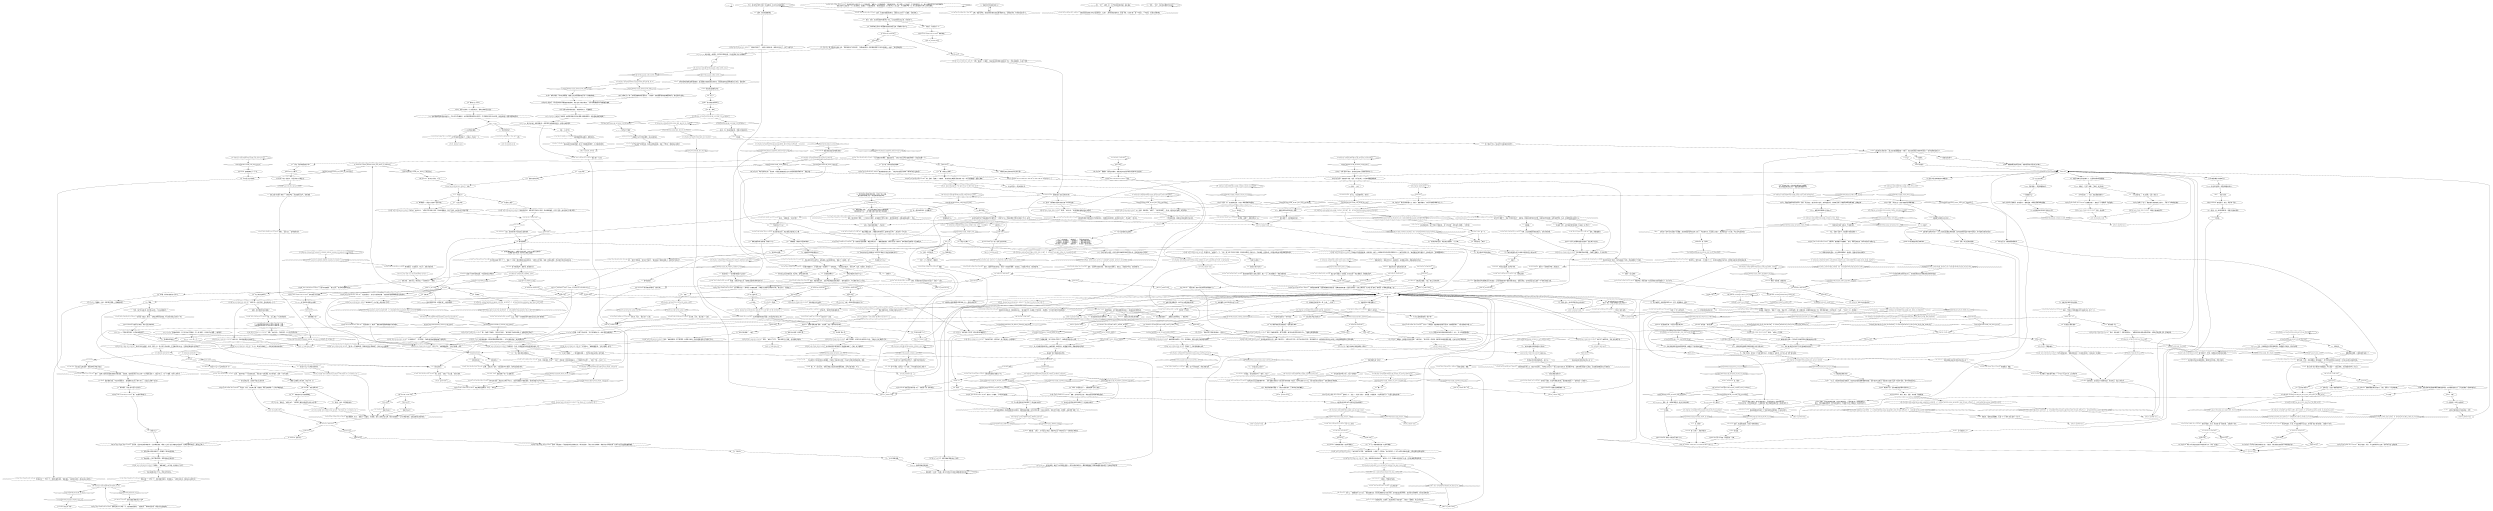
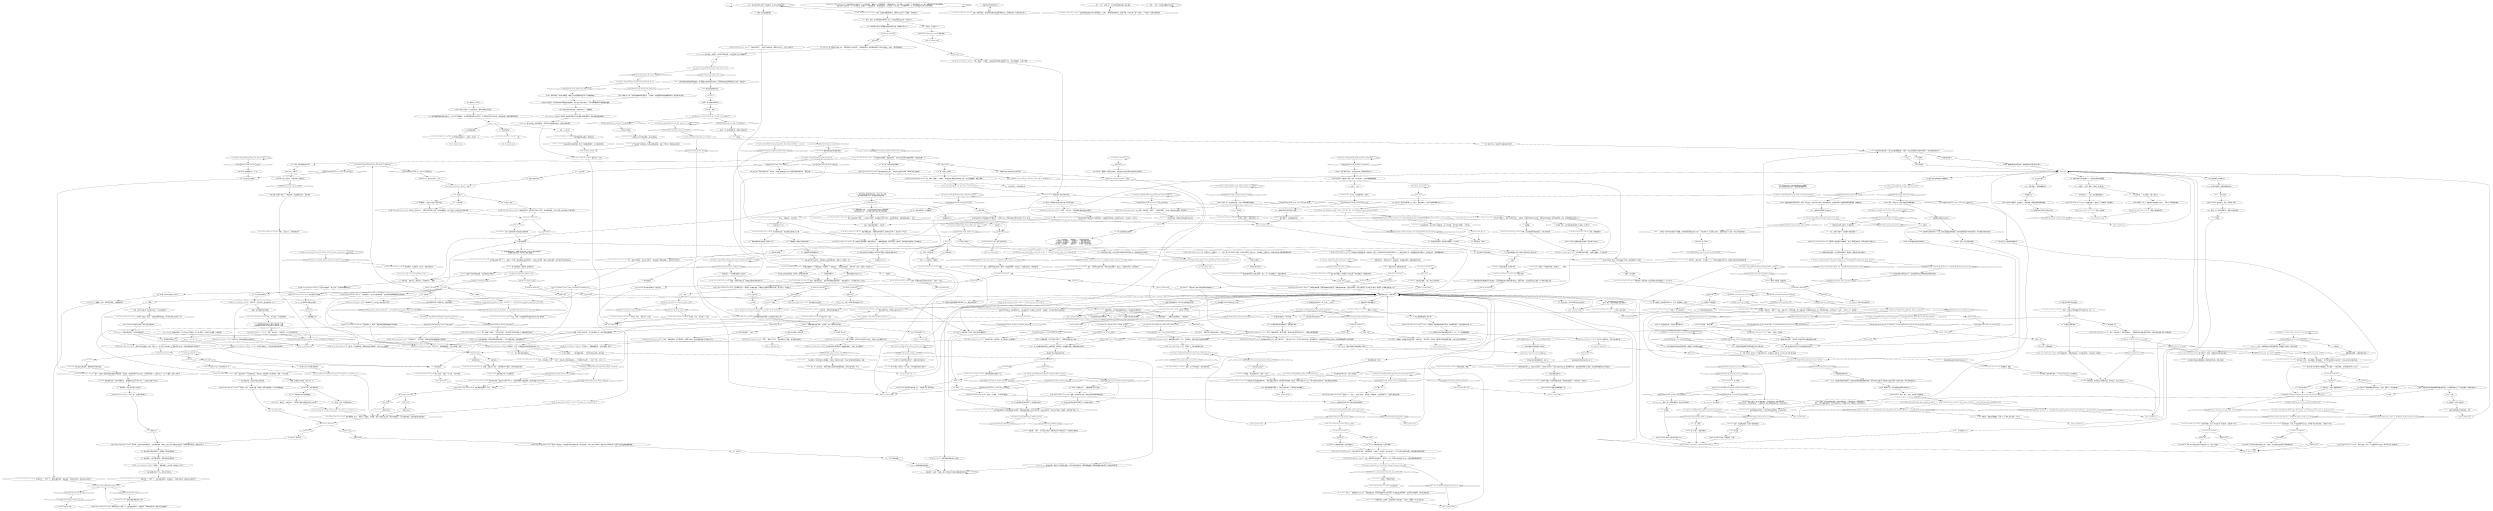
node "assault hjub": label "assault hjub" -> "你知道他还中了一枪吗 hjub"
node "You: “那是多久以前的事？”": added
